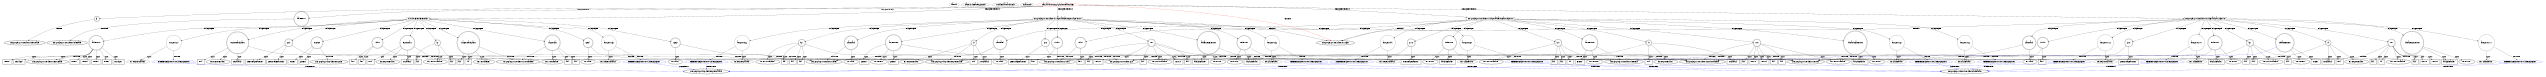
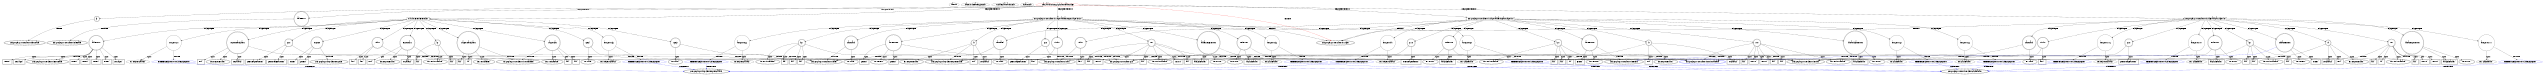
node "com.google.gwt.user.client.ui.HorizontalPanel": color black -> blue
